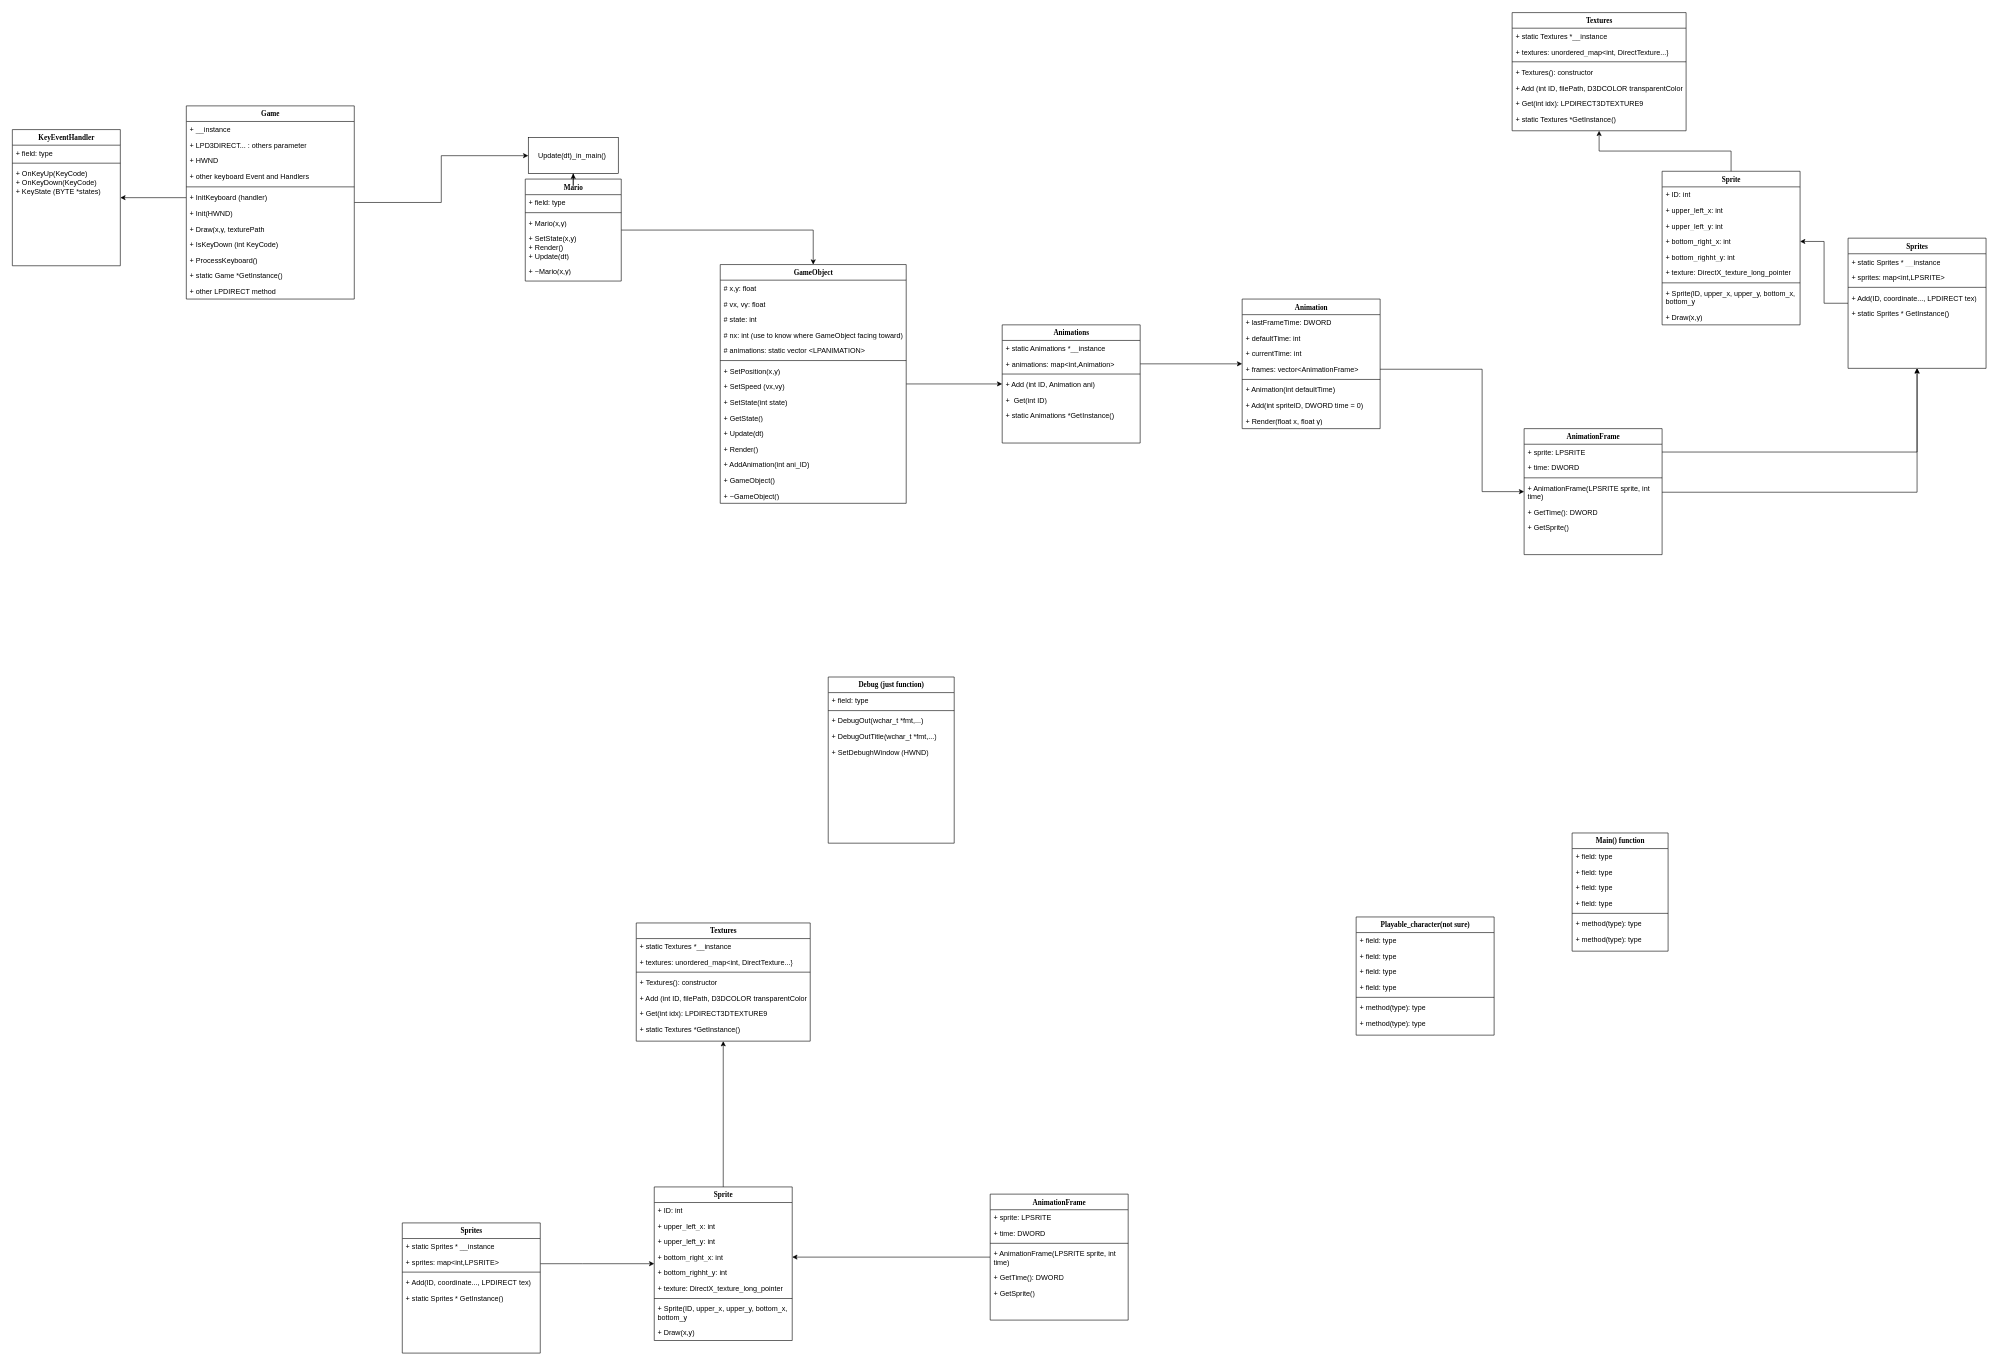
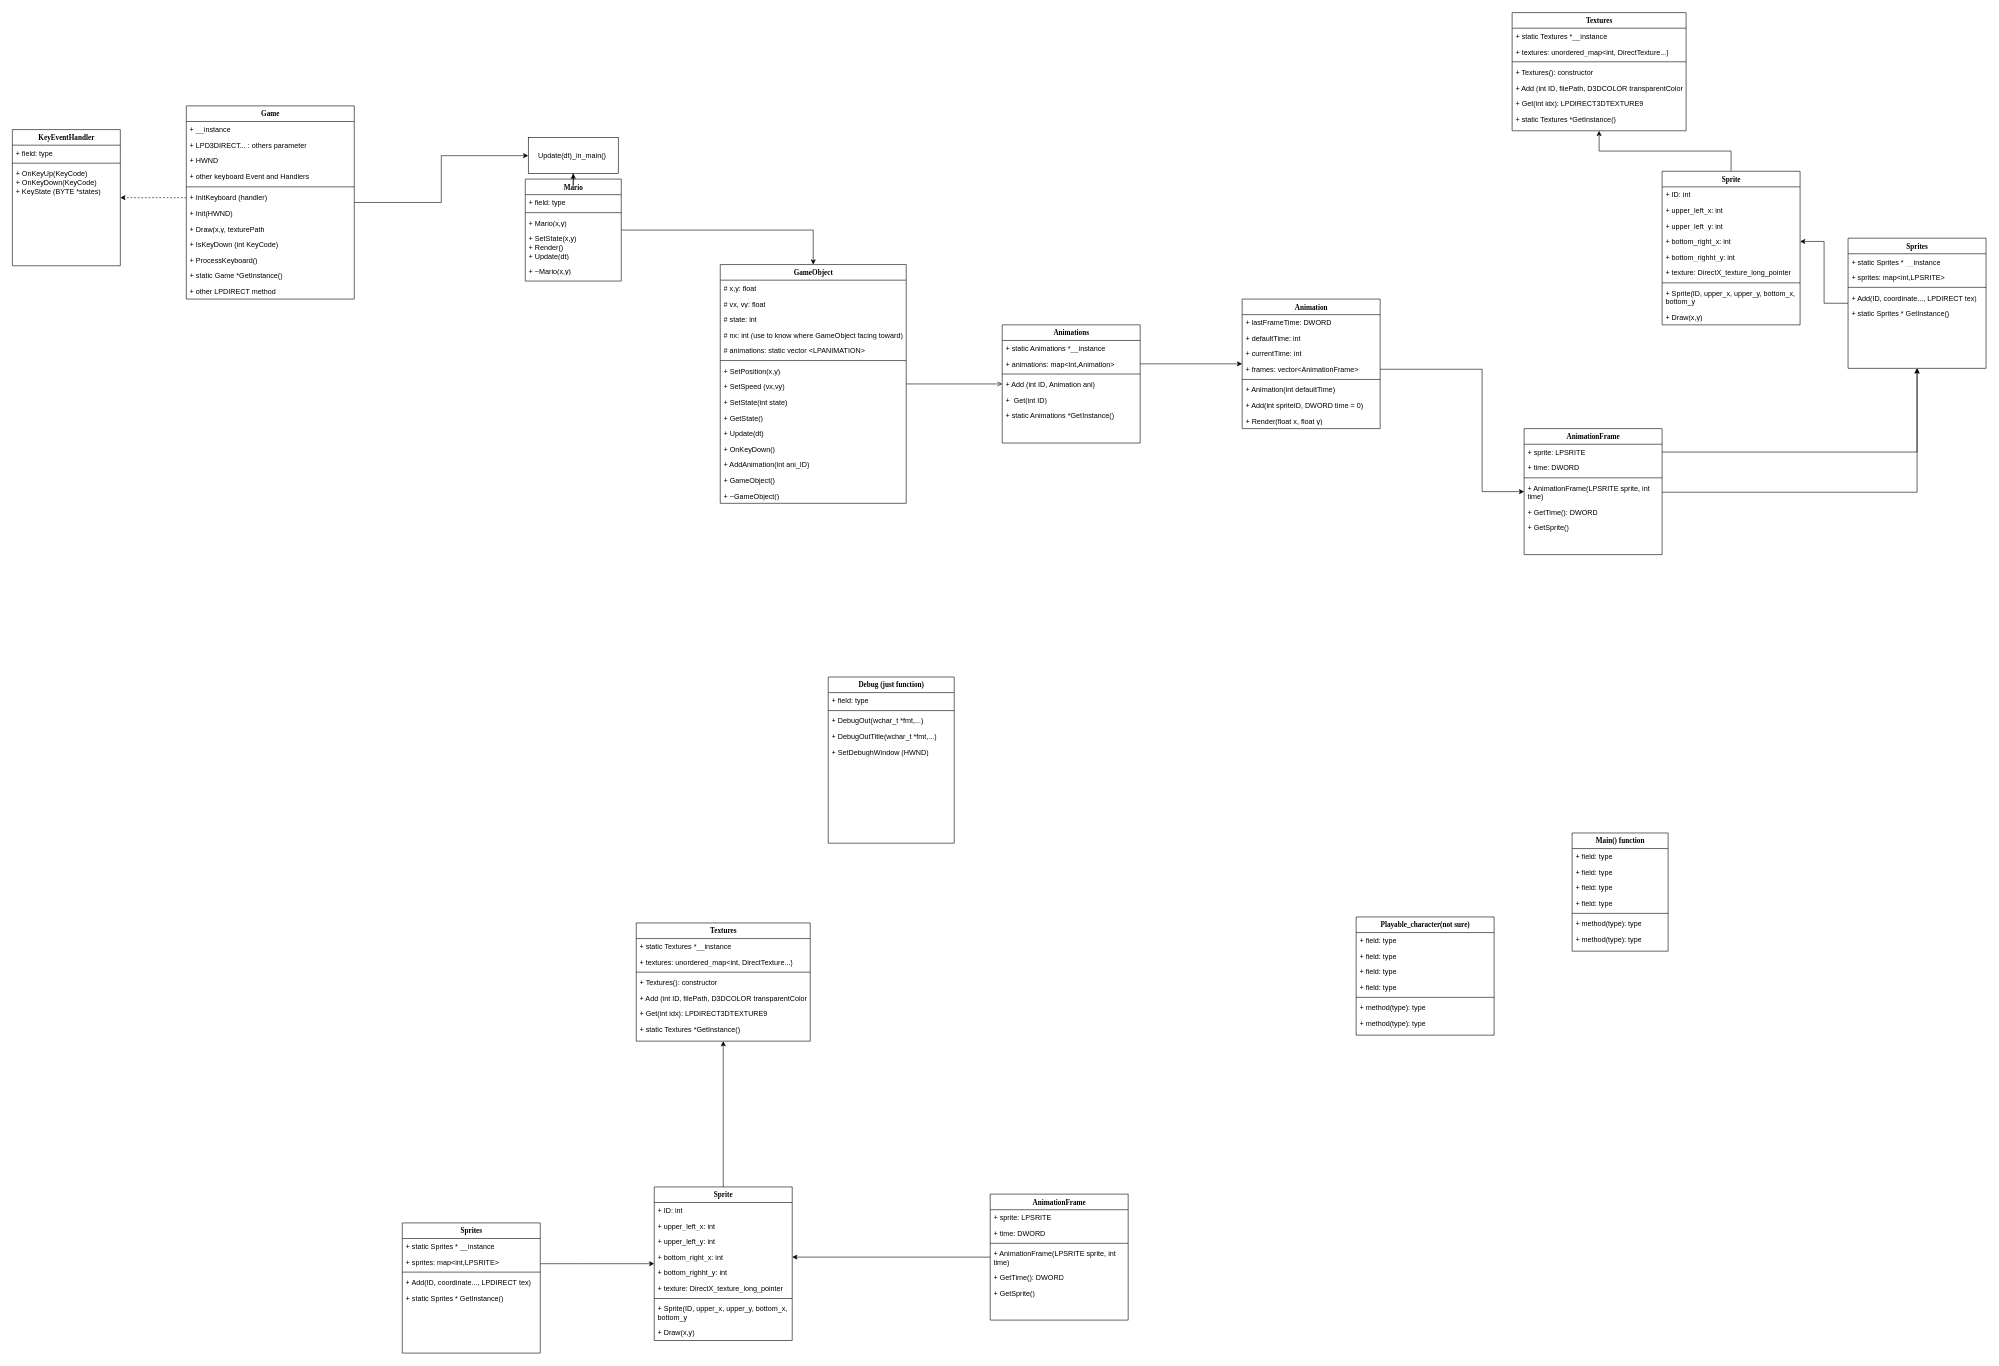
edge "+ InitKeyboard (handler)" -> "KeyEventHandler": style solid -> dashed
edge "GameObject" -> "Animations": arrowhead classic -> open
node "+ Render()": label "+ Render()" -> "+ OnKeyDown()"
